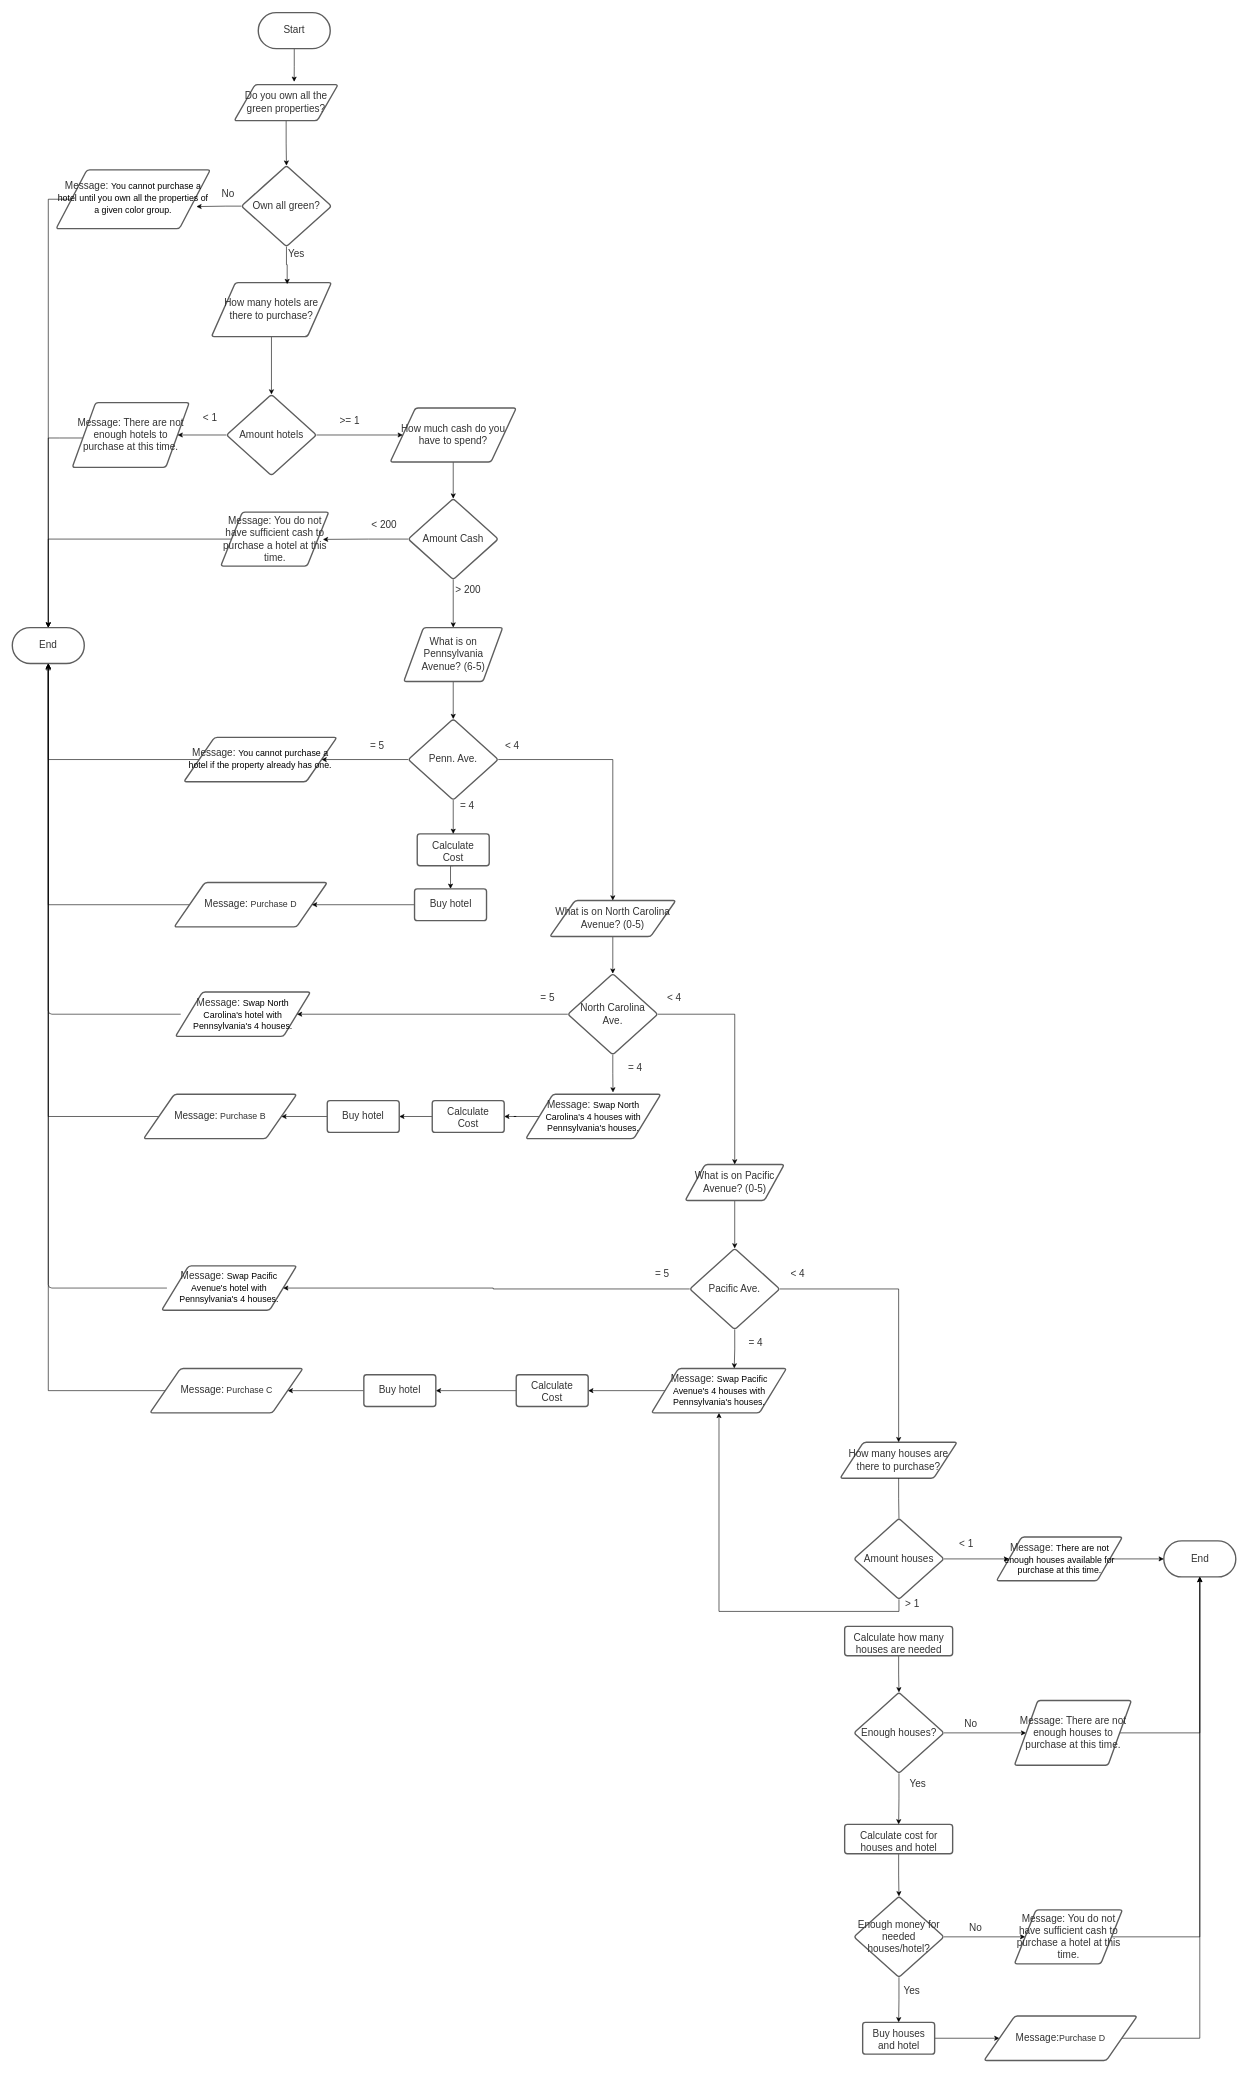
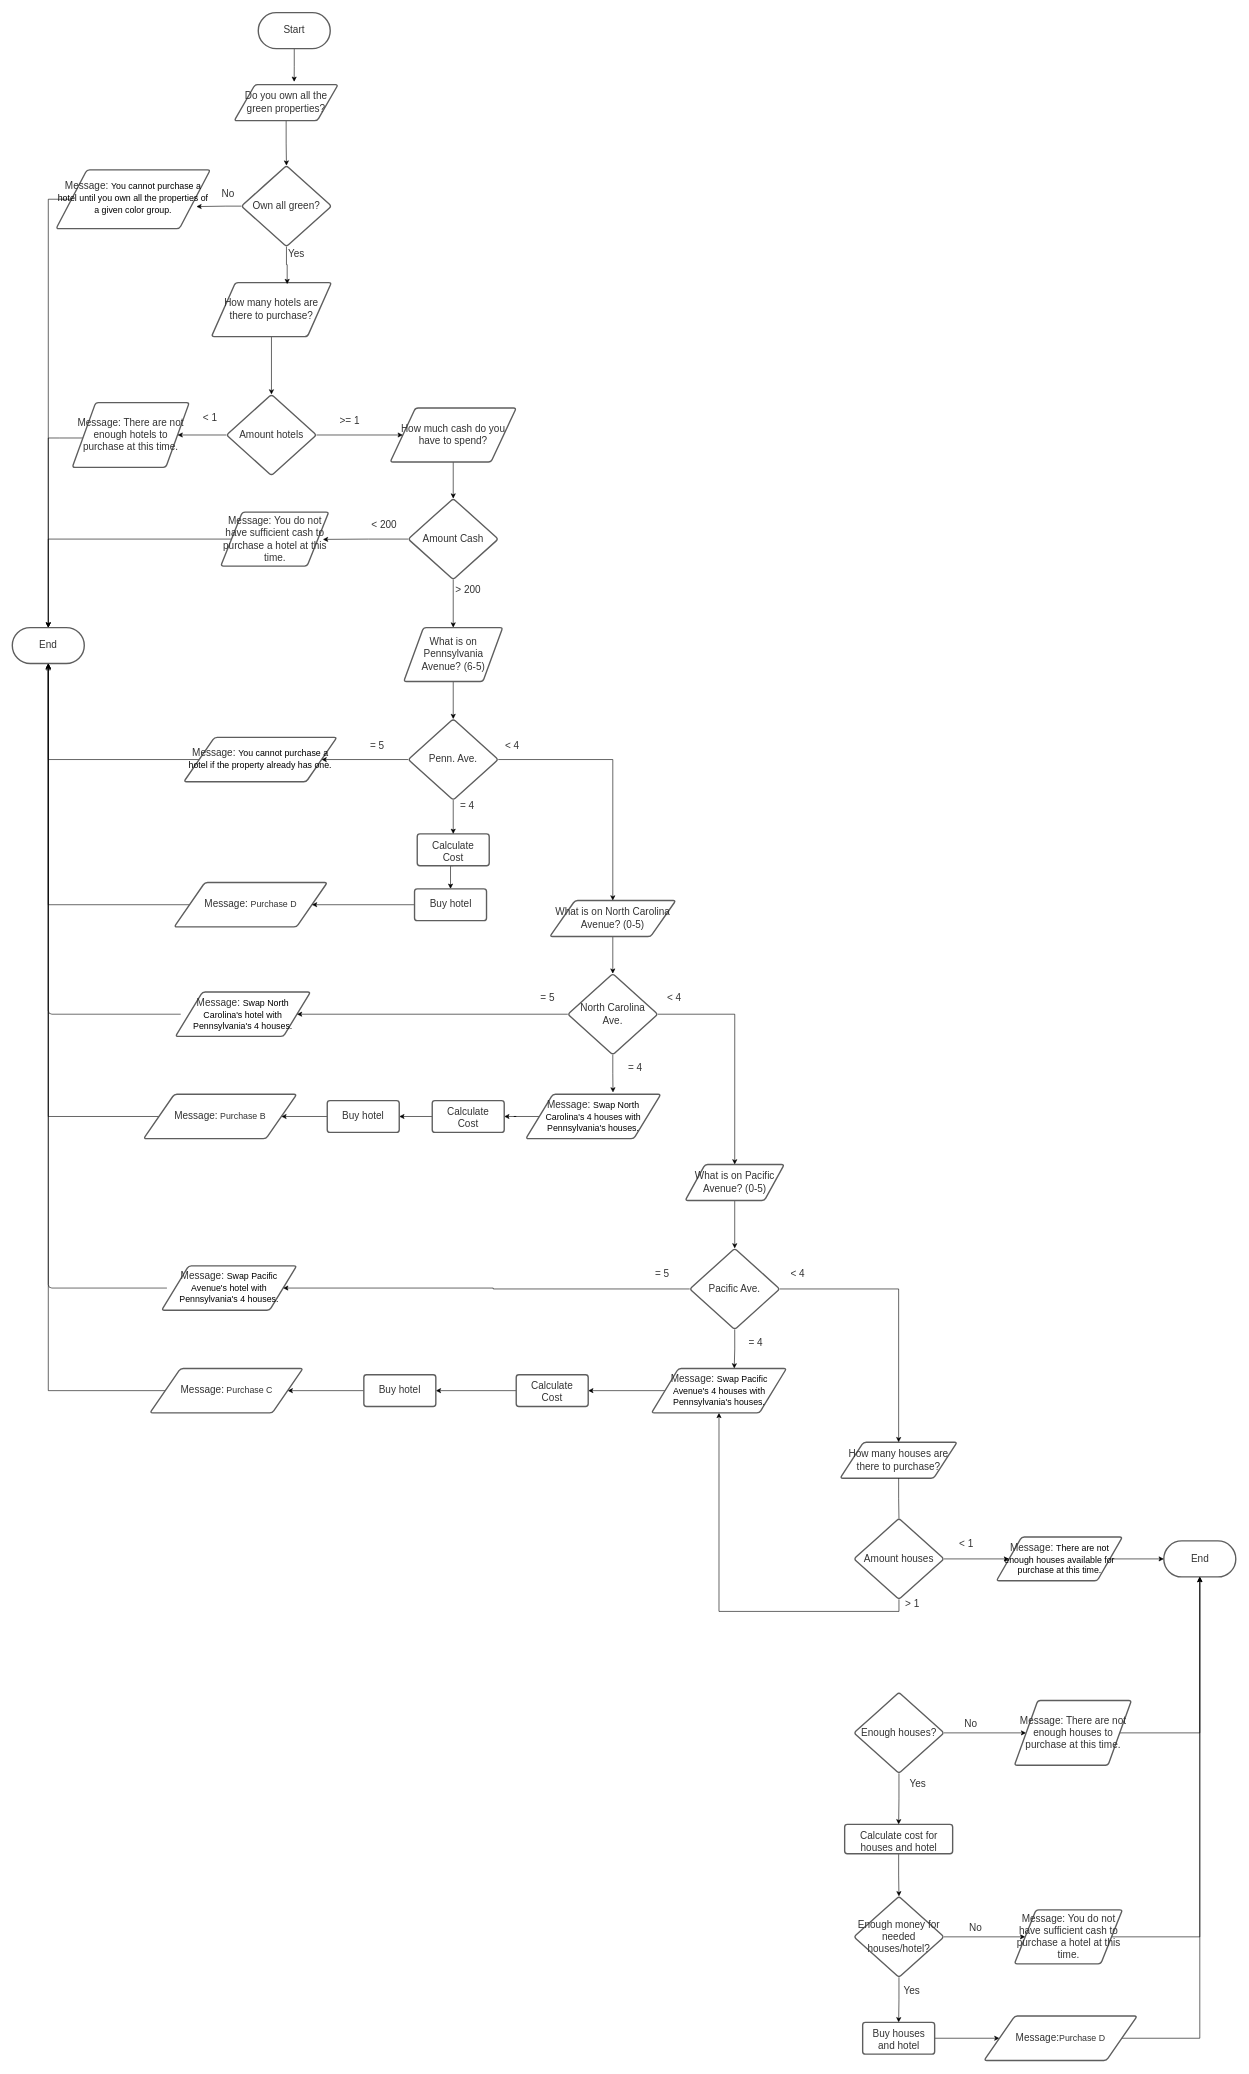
node "Calculate how many houses are needed": removed
edge "Calculate how many houses are needed" -> "Enough houses?": removed
